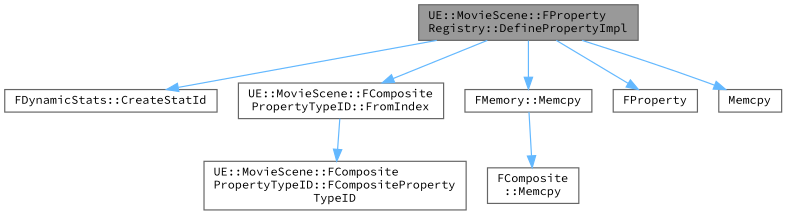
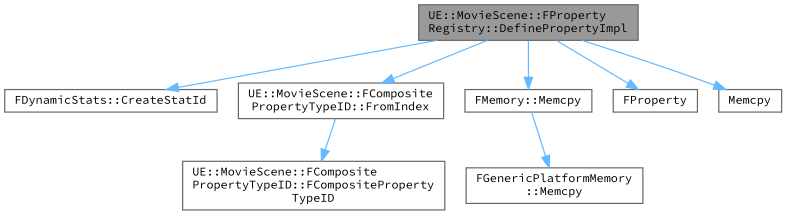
node "FComposite ::Memcpy": label "FComposite ::Memcpy" -> "FGenericPlatformMemory ::Memcpy"
